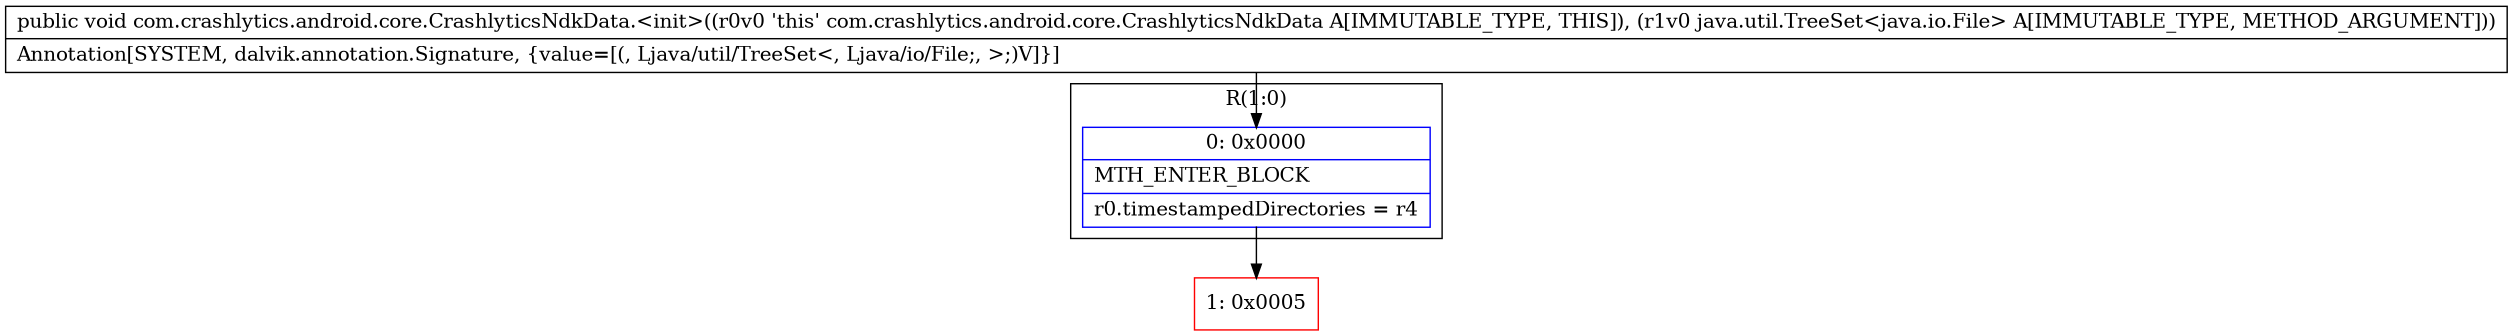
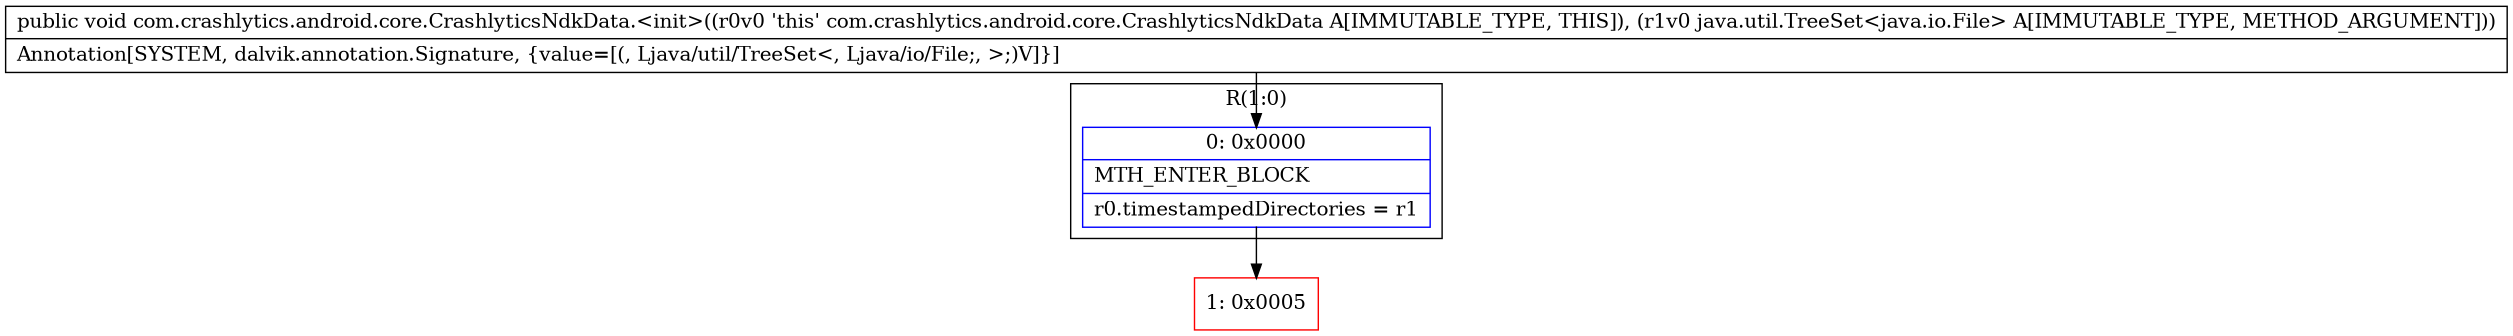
node "0: 0x0000": text "r0.timestampedDirectories = r4" -> "r0.timestampedDirectories = r1"
